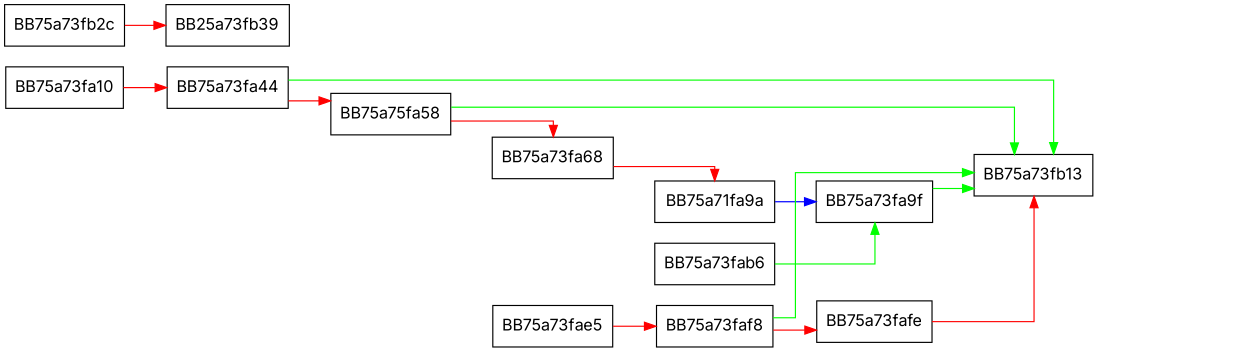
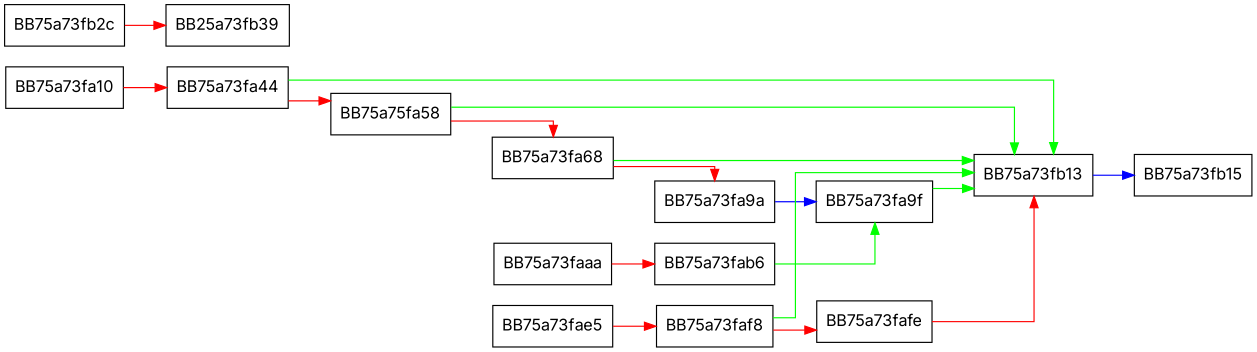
edge "BB75a73fa68" -> "BB75a73fb13": added
node "BB75a73fb15": added
node "BB75a71fa9a": label "BB75a71fa9a" -> "BB75a73fa9a"
node "BB75a73faaa": added
